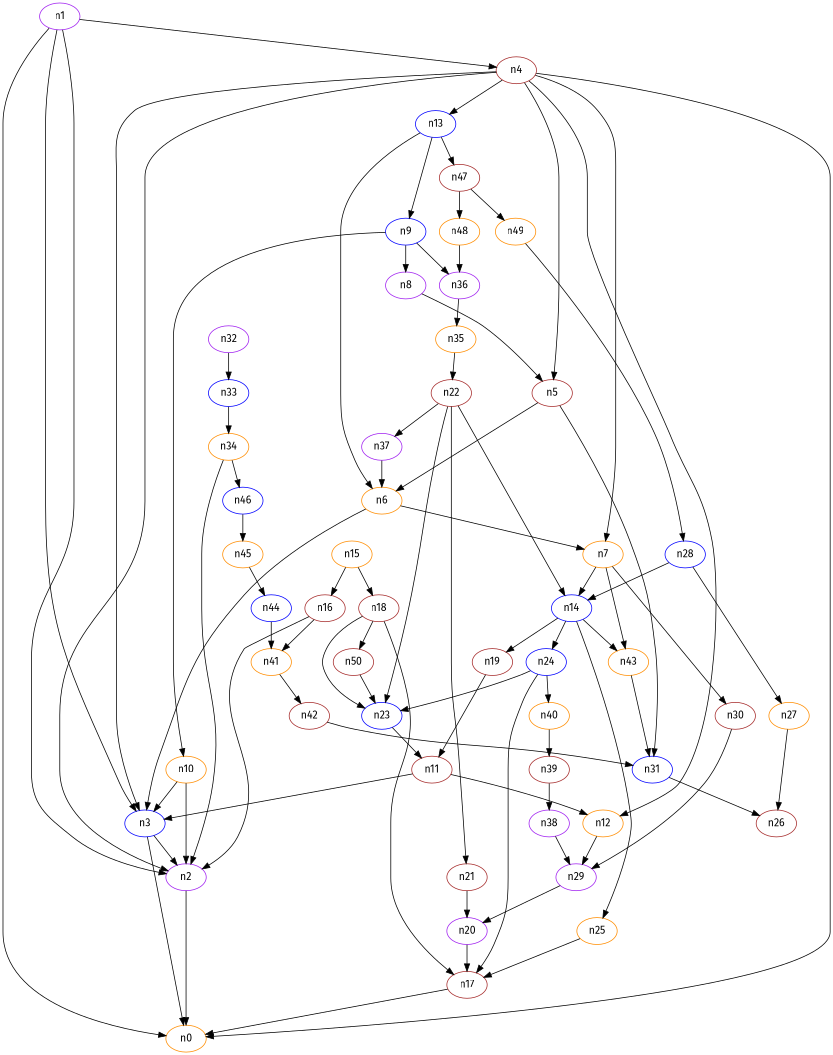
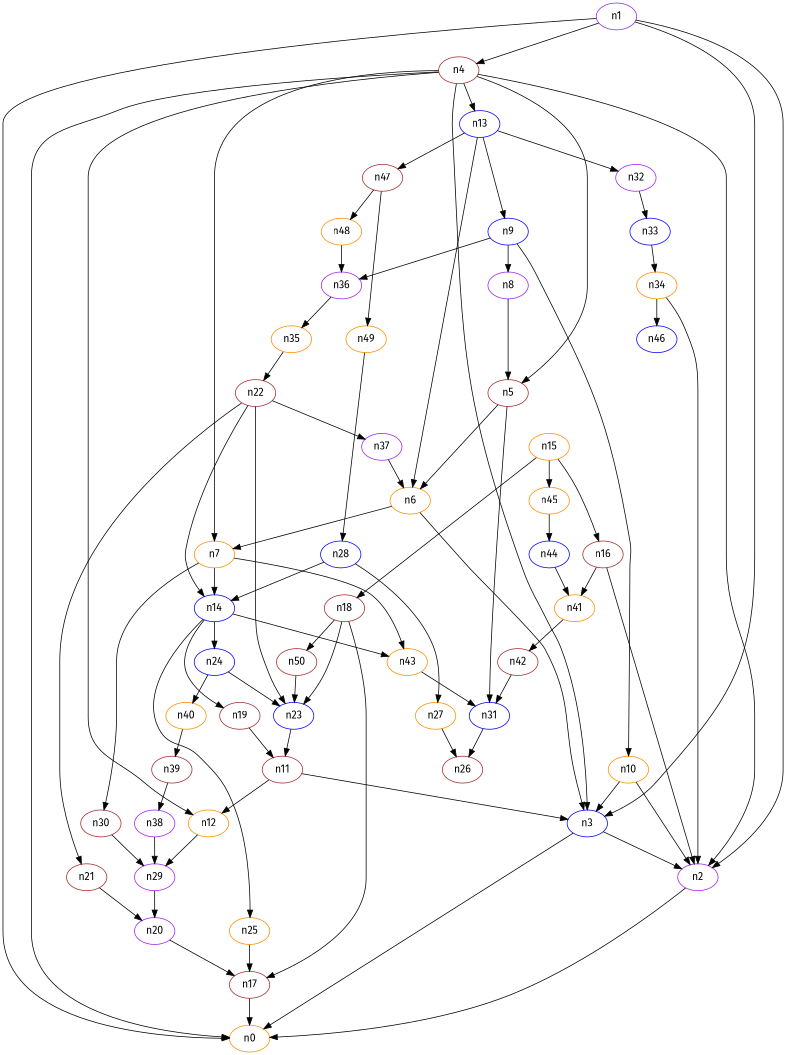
edge "n13" -> "n32": added
edge "n46" -> "n45": now "n15" -> "n45"
edge "n24" -> "n17": removed
